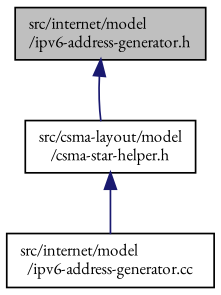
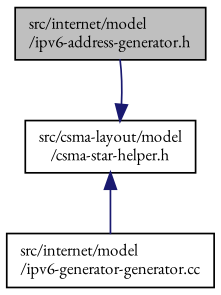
edge "src/csma-layout/model /csma-star-helper.h" -> "src/internet/model /ipv6-address-generator.h": reversed
node "src/internet/model /ipv6-address-generator.cc": label "src/internet/model /ipv6-address-generator.cc" -> "src/internet/model /ipv6-generator-generator.cc"
